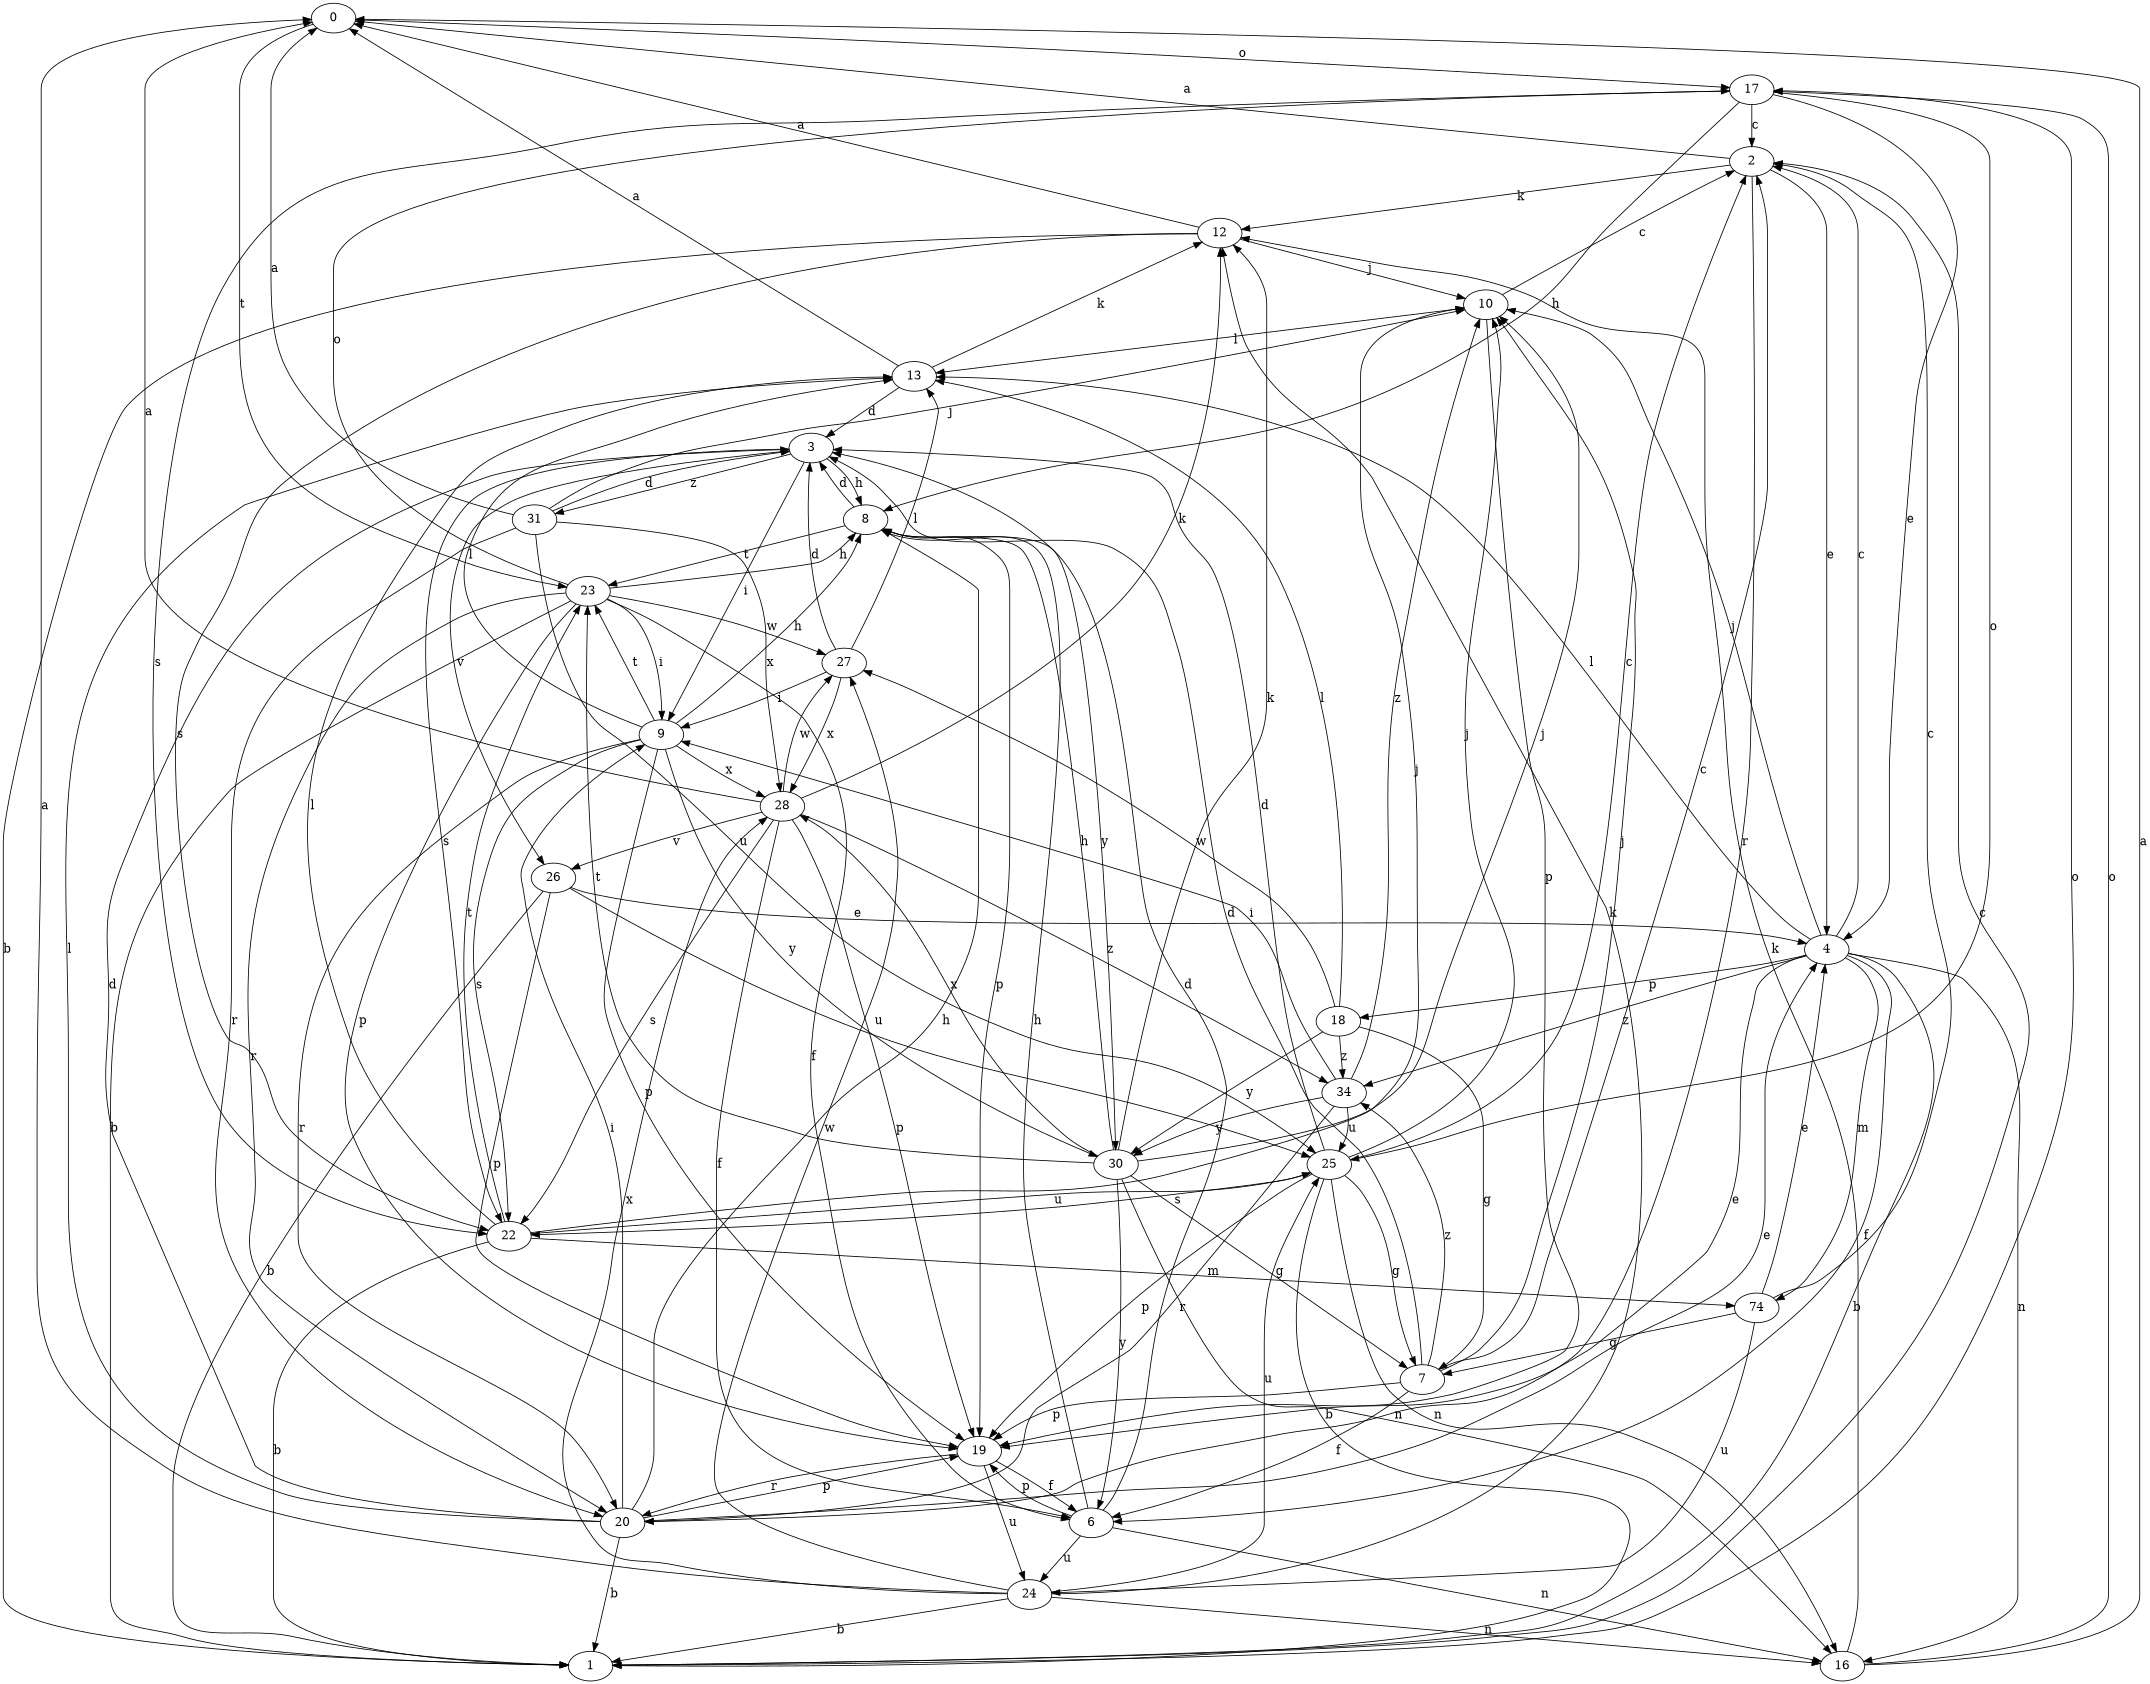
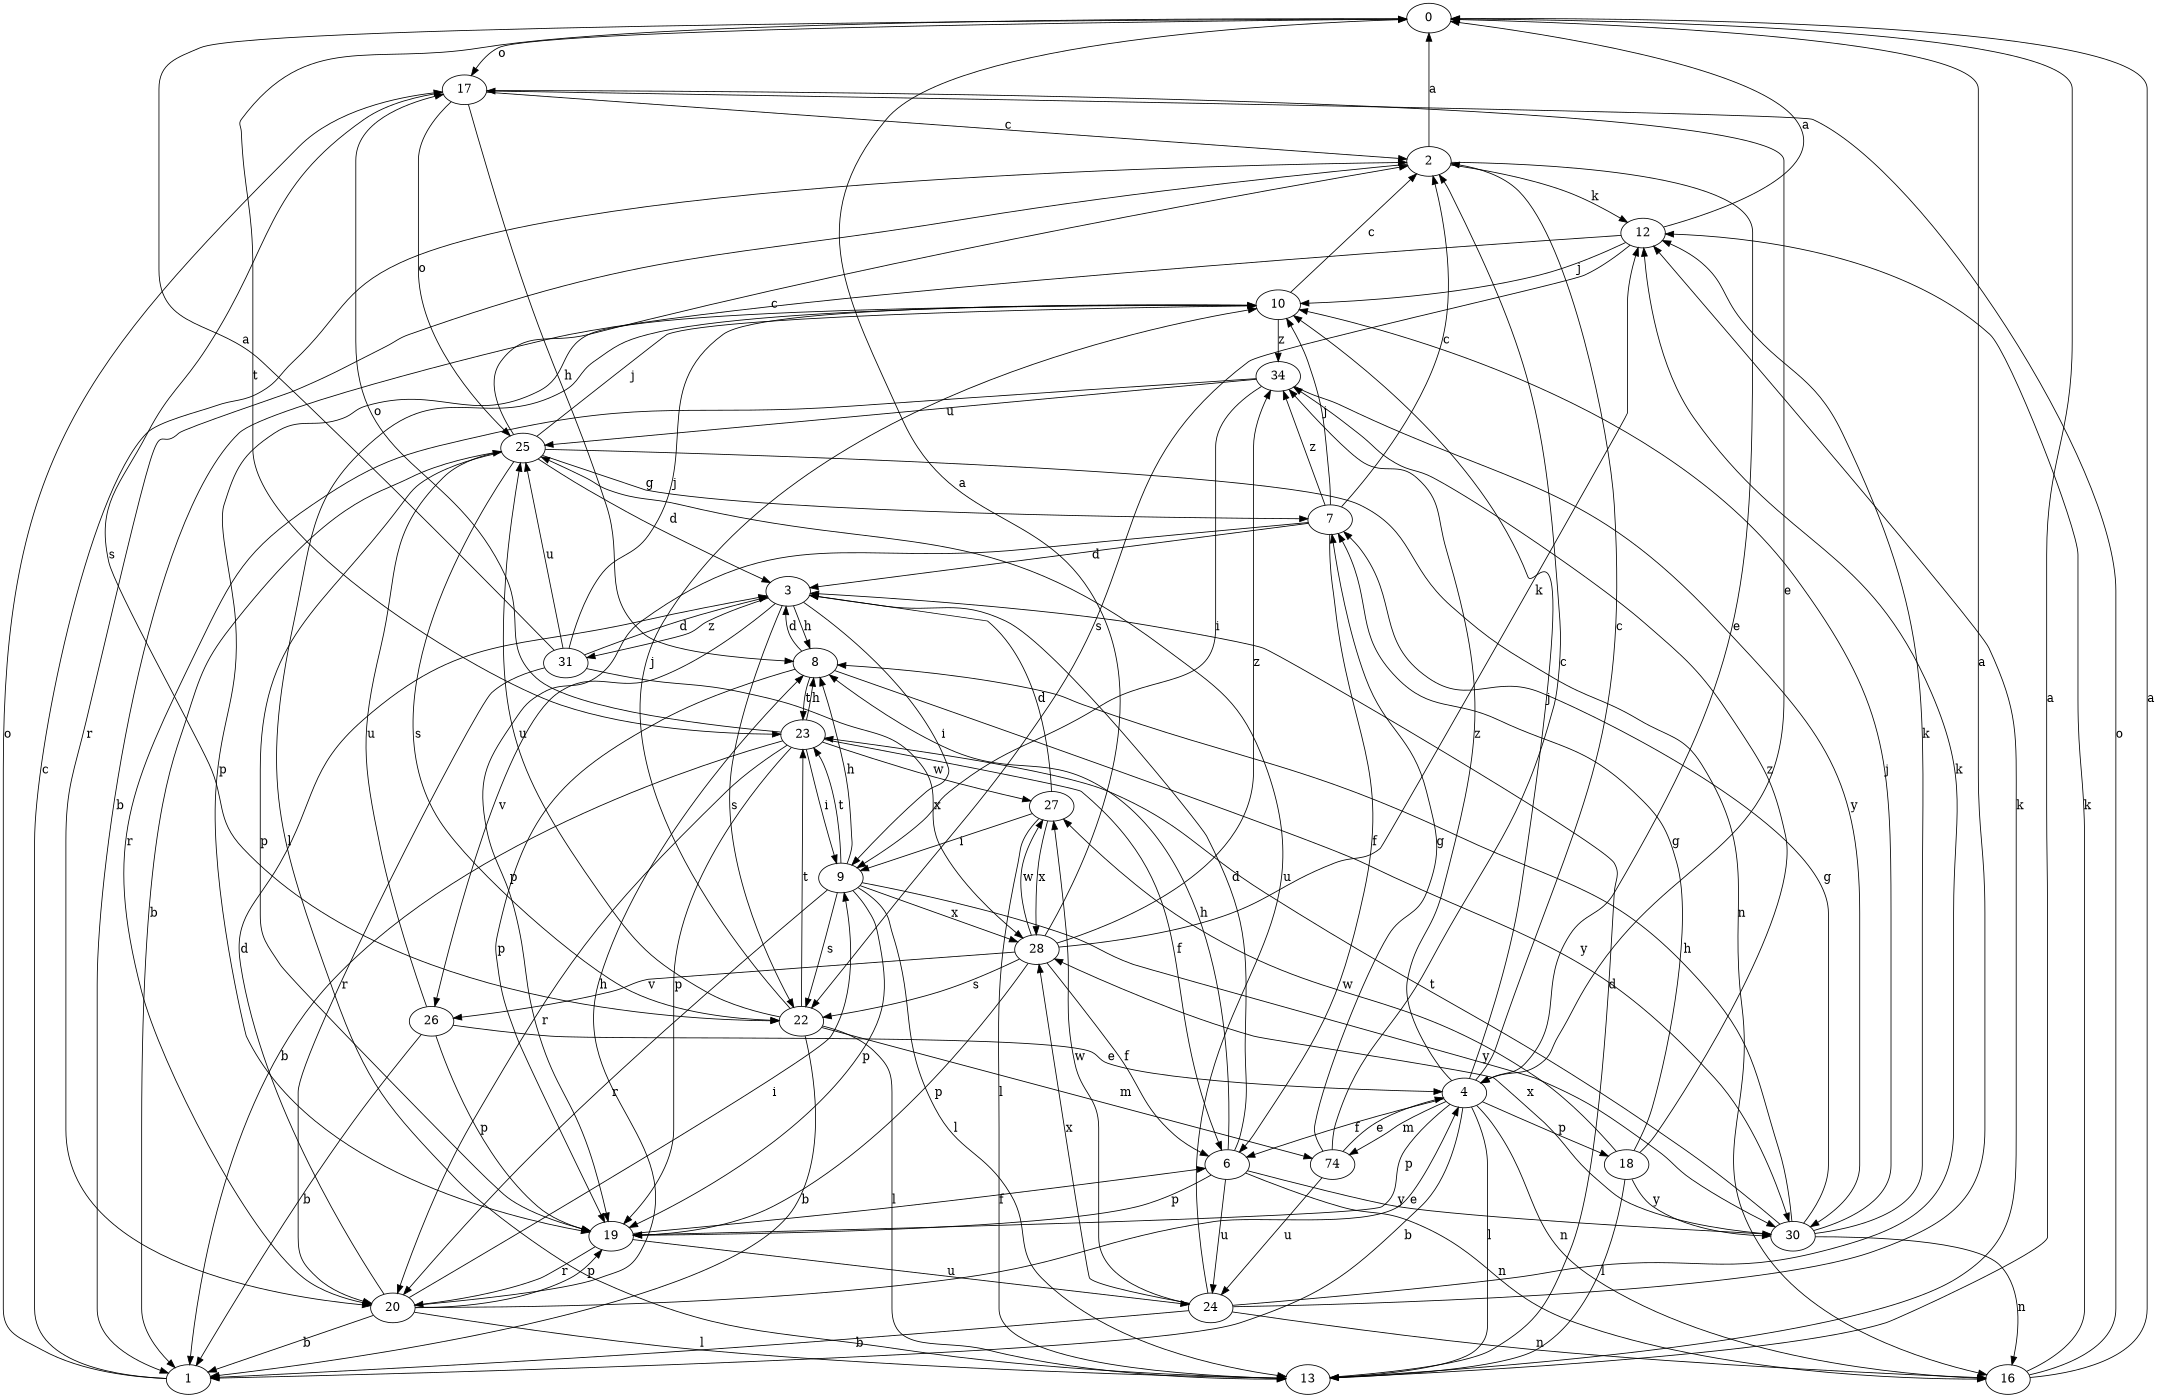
edge "34" -> "10": reversed
edge "4" -> "19": label "e" -> "p"
edge "30" -> "6": reversed
